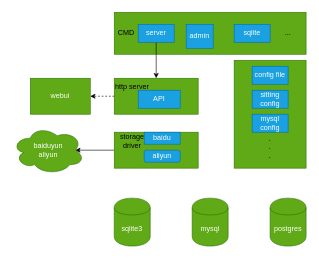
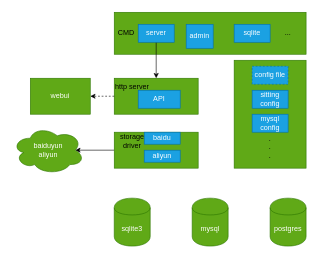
node "config file": style solid -> dashed
node "aliyun": shape rounded rectangle -> rectangle
